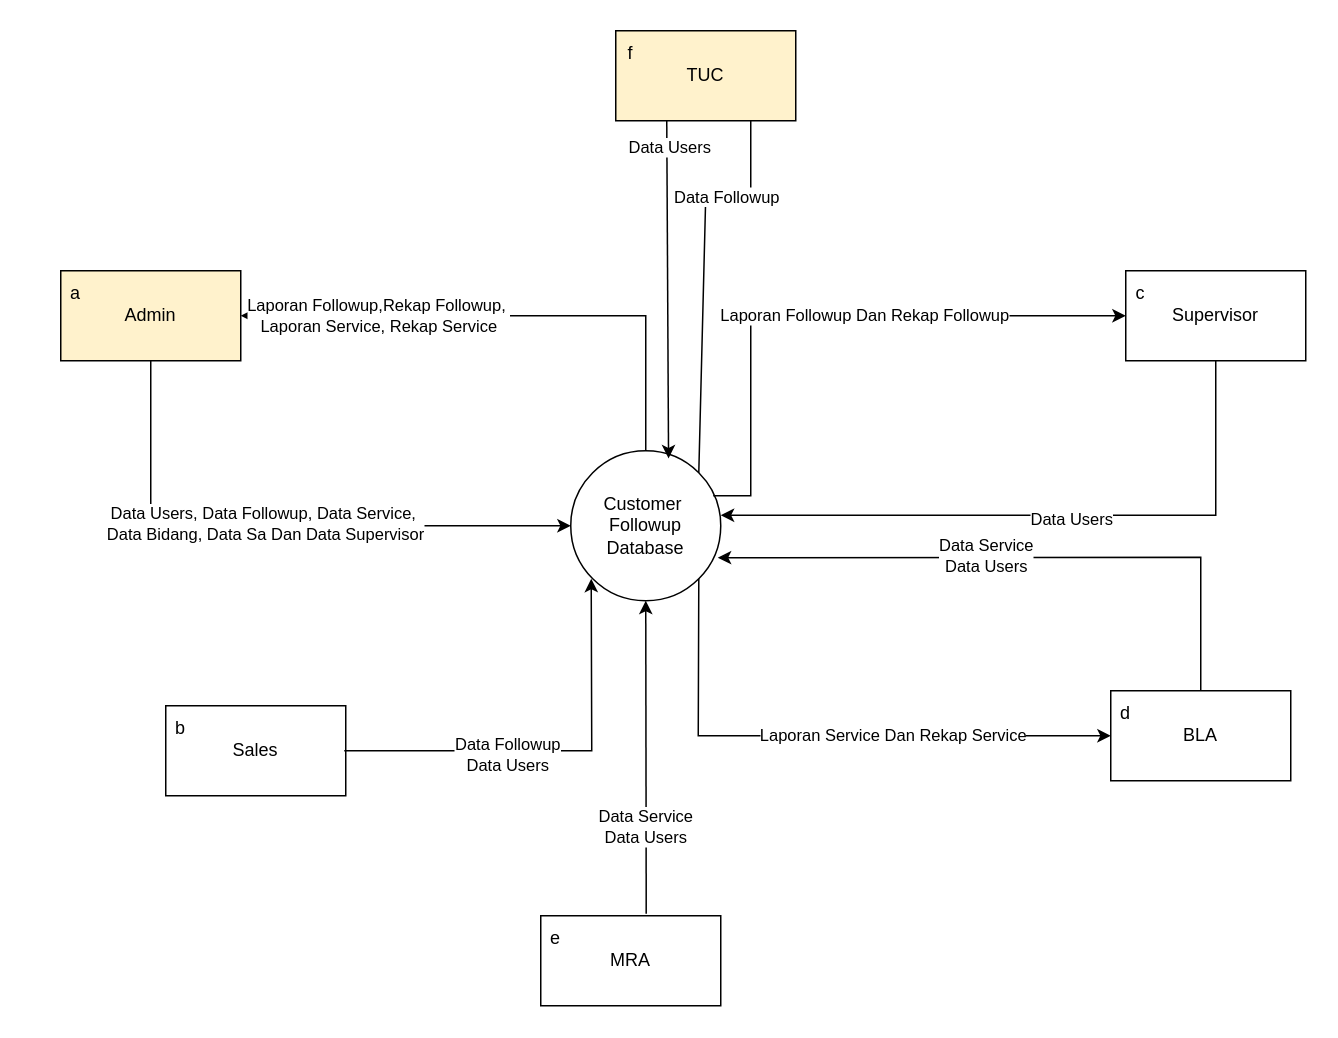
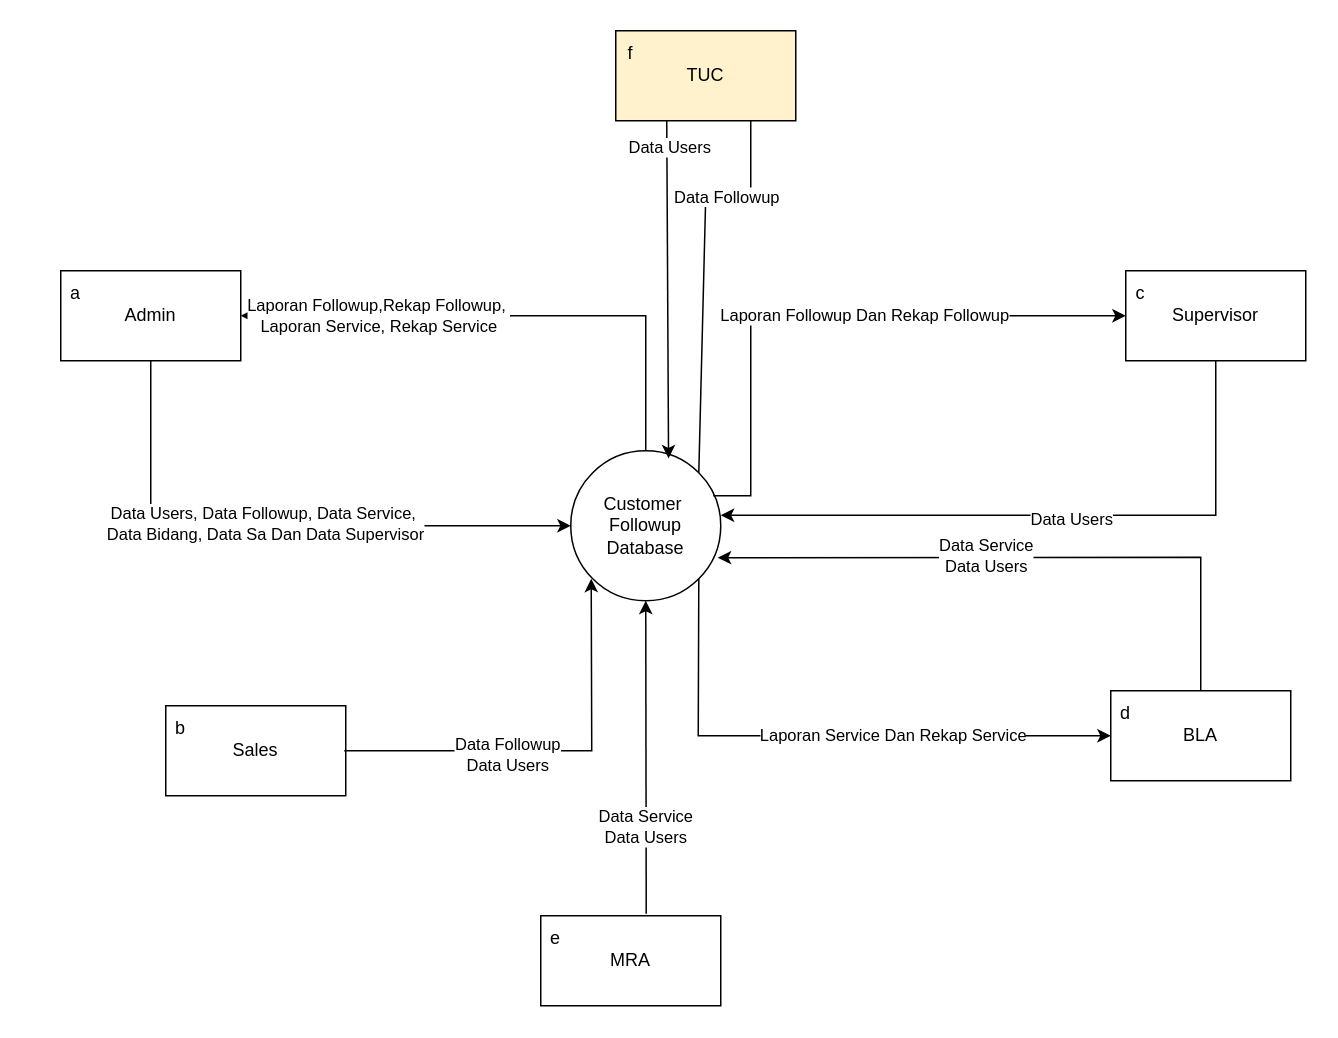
node "Admin": fillcolor #fff2cc -> #ffffff
